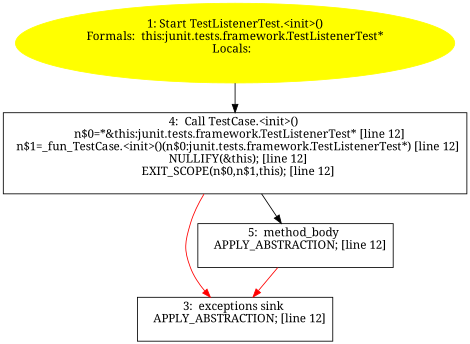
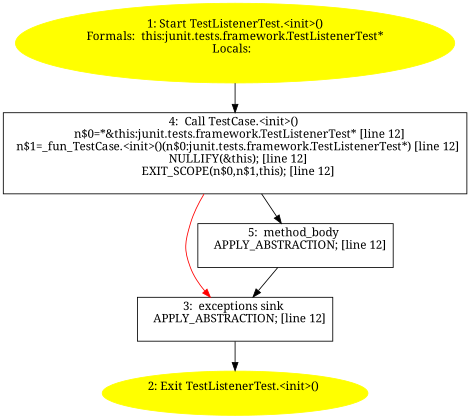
edge "5:  method_body APPLY_ABSTRACTION; [line 12]" -> "3:  exceptions sink APPLY_ABSTRACTION; [line 12]": color red -> black
node "2: Exit TestListenerTest.<init>()": added
